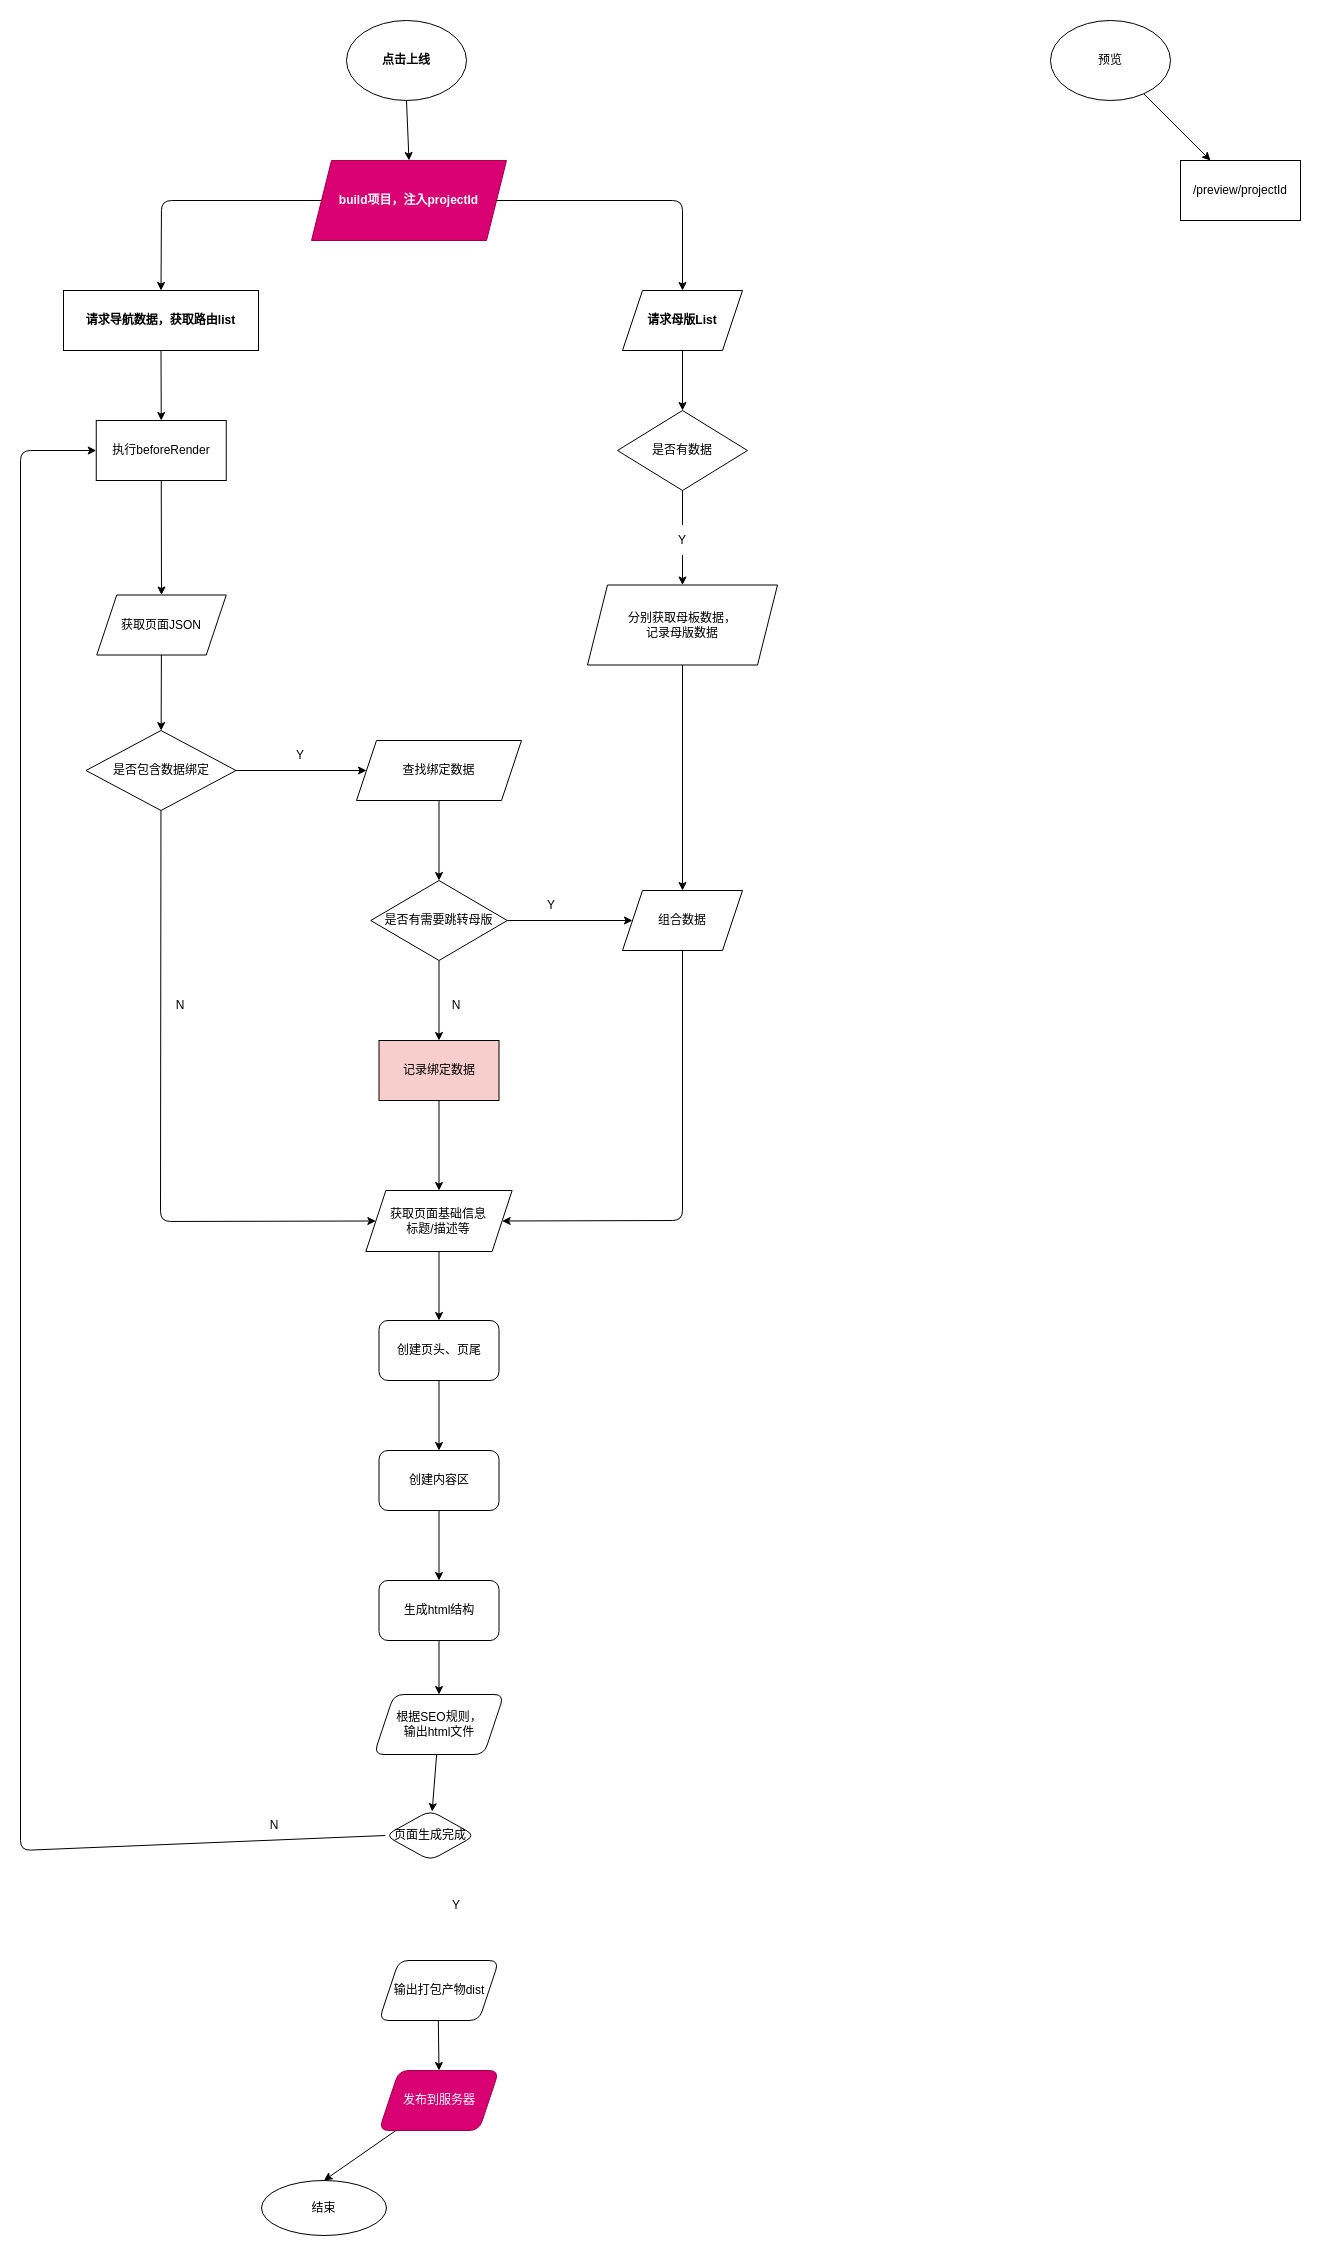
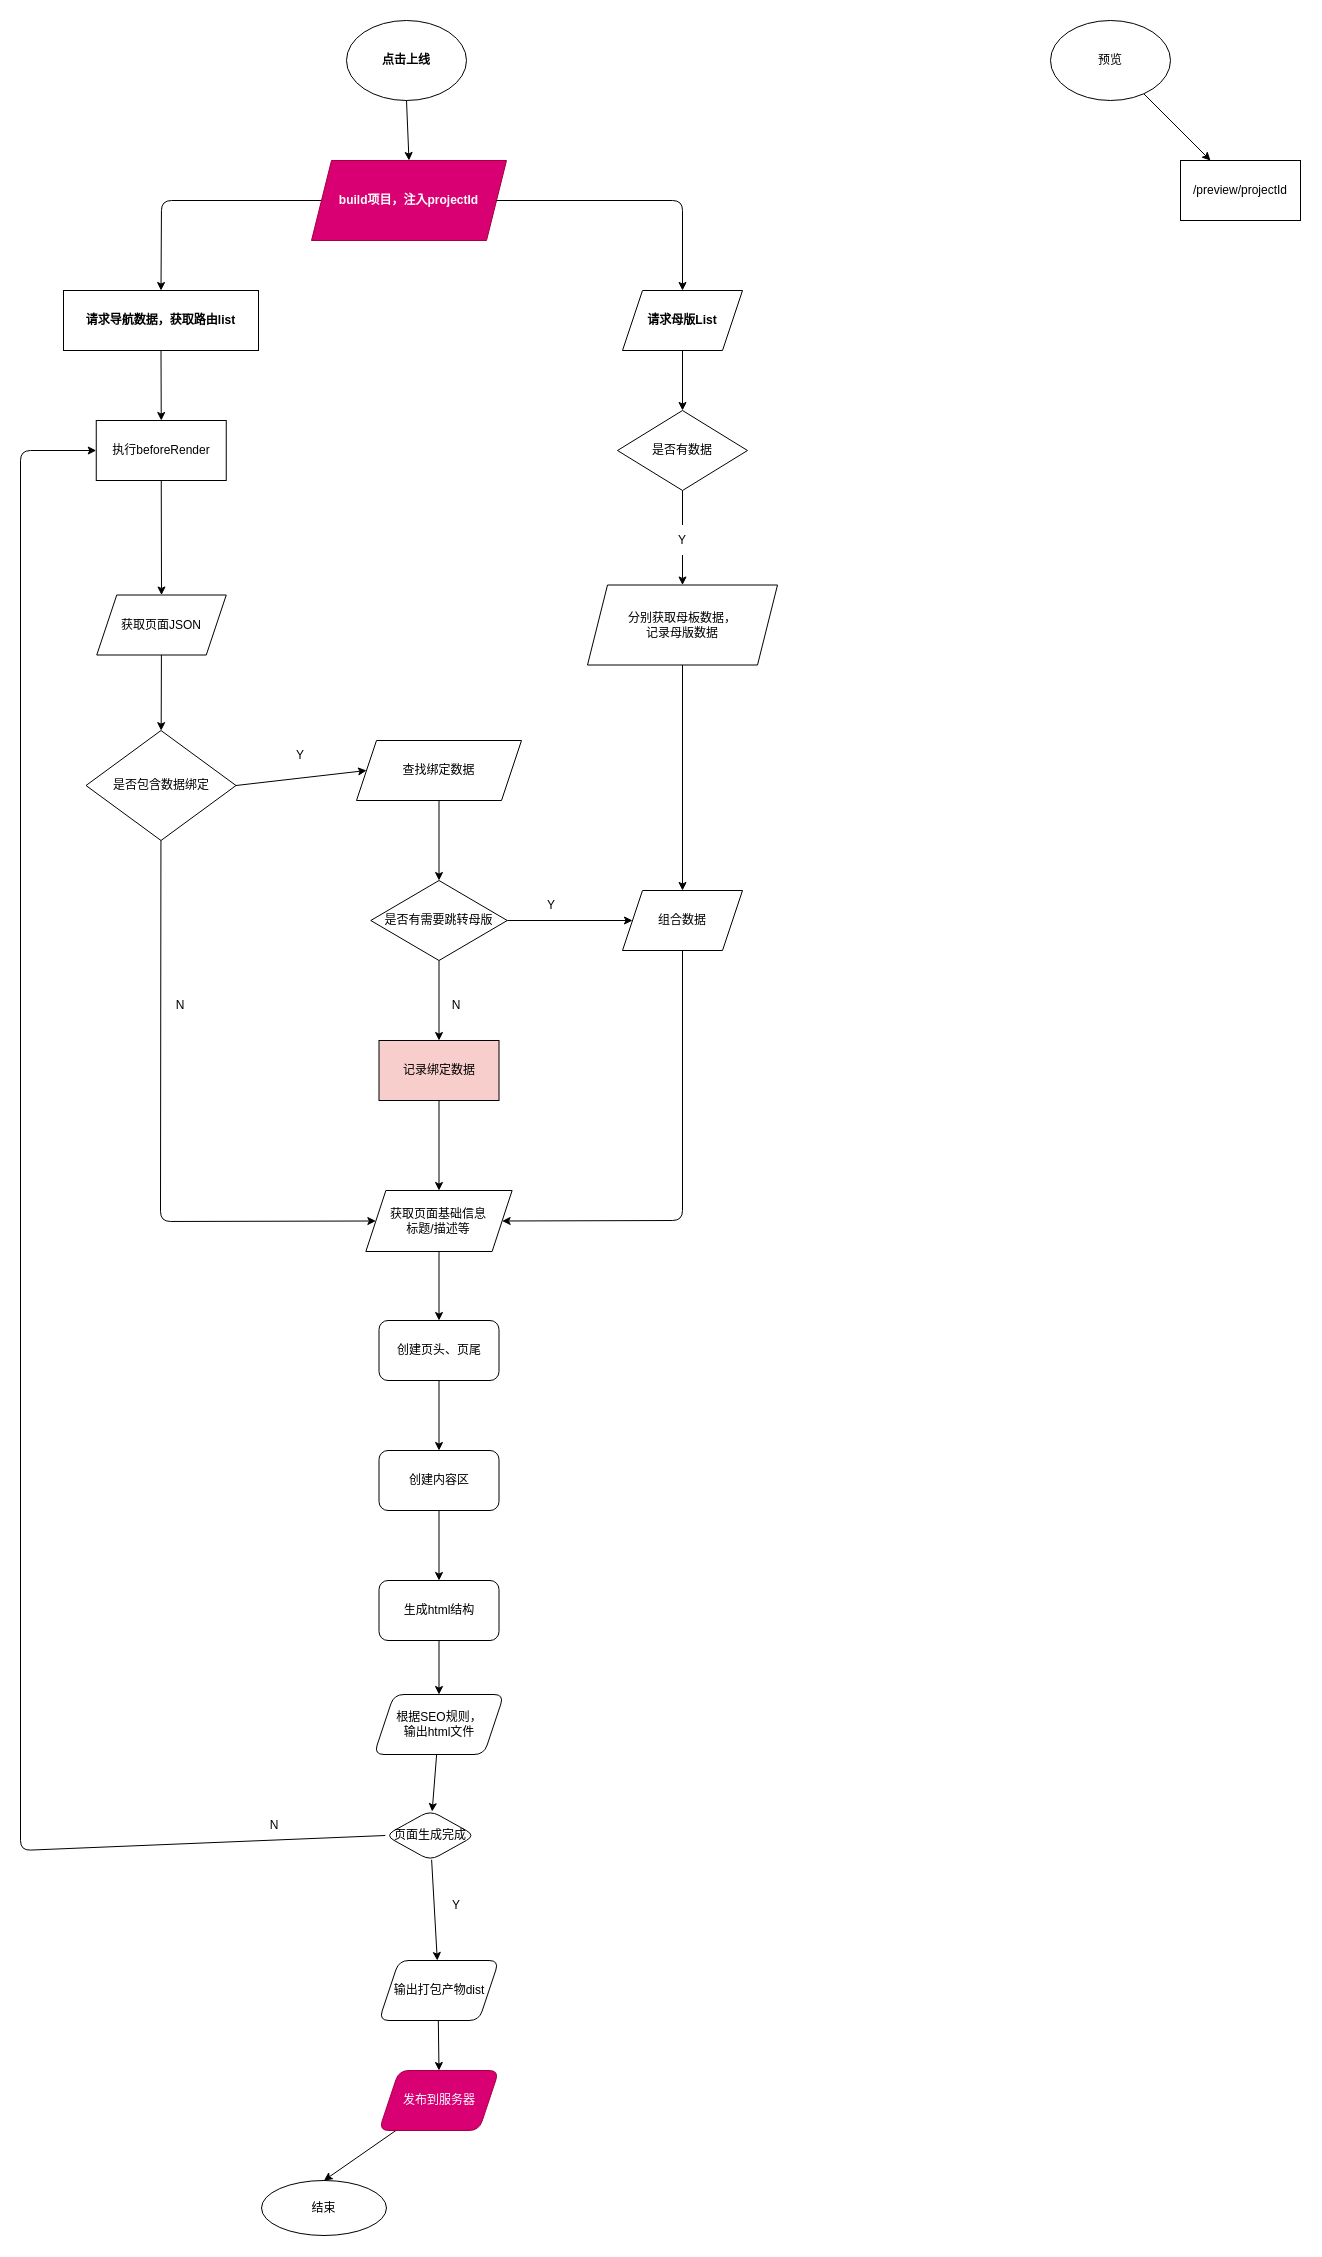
node "是否包含数据绑定": size 150x80 -> 150x110
edge "页面生成完成" -> "输出打包产物dist": added
